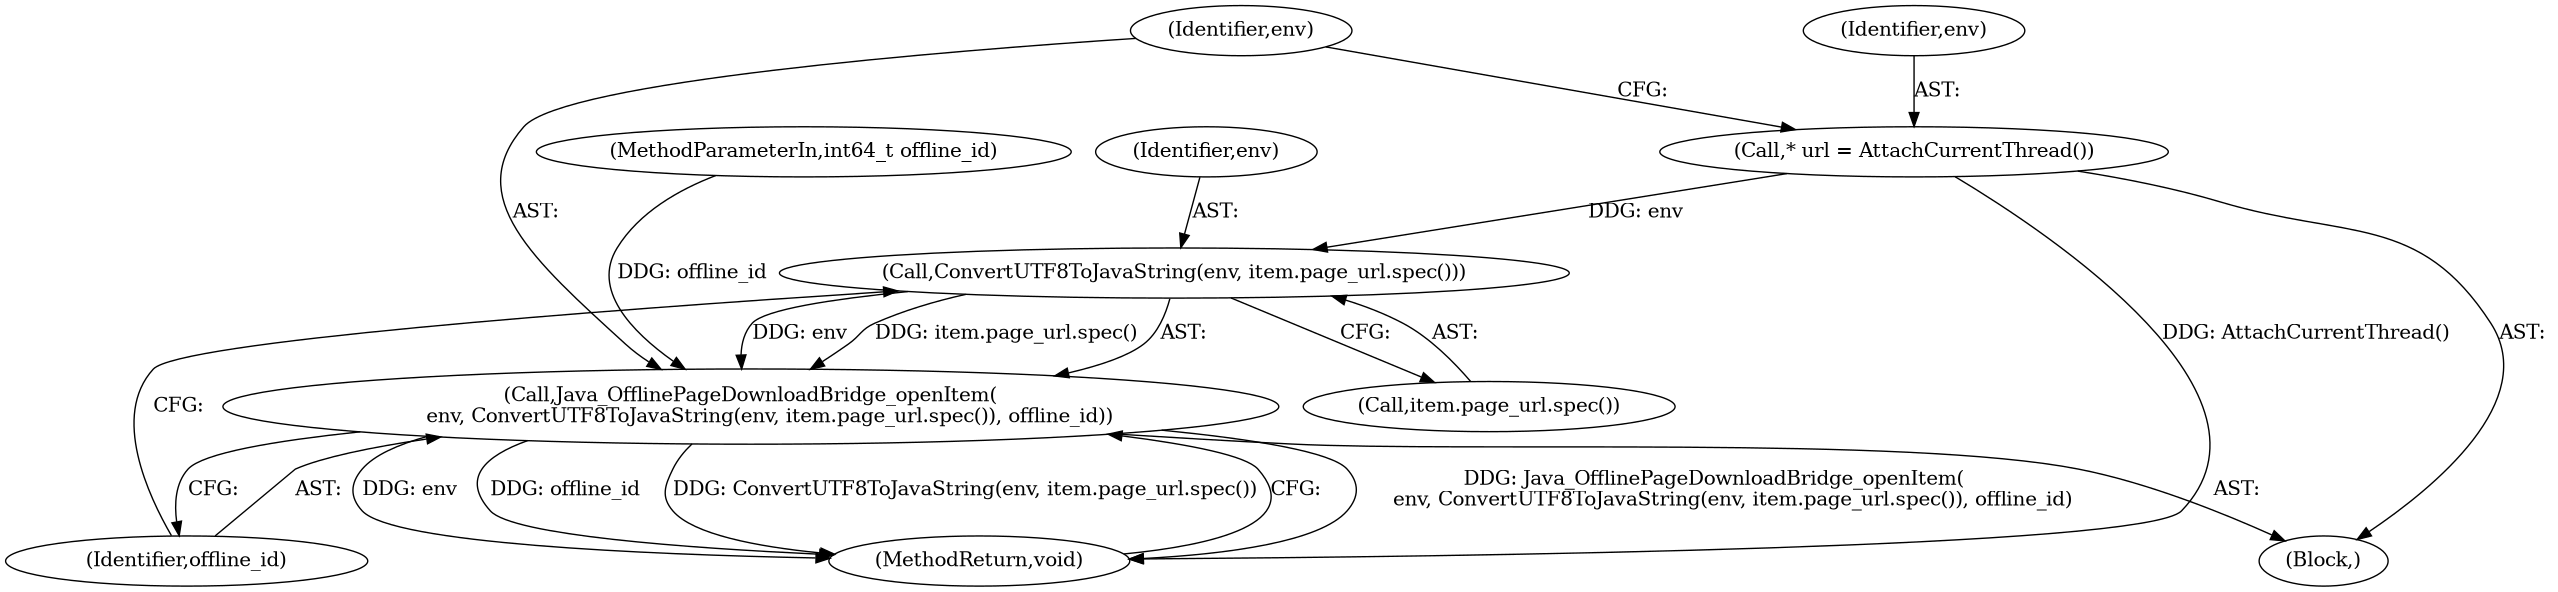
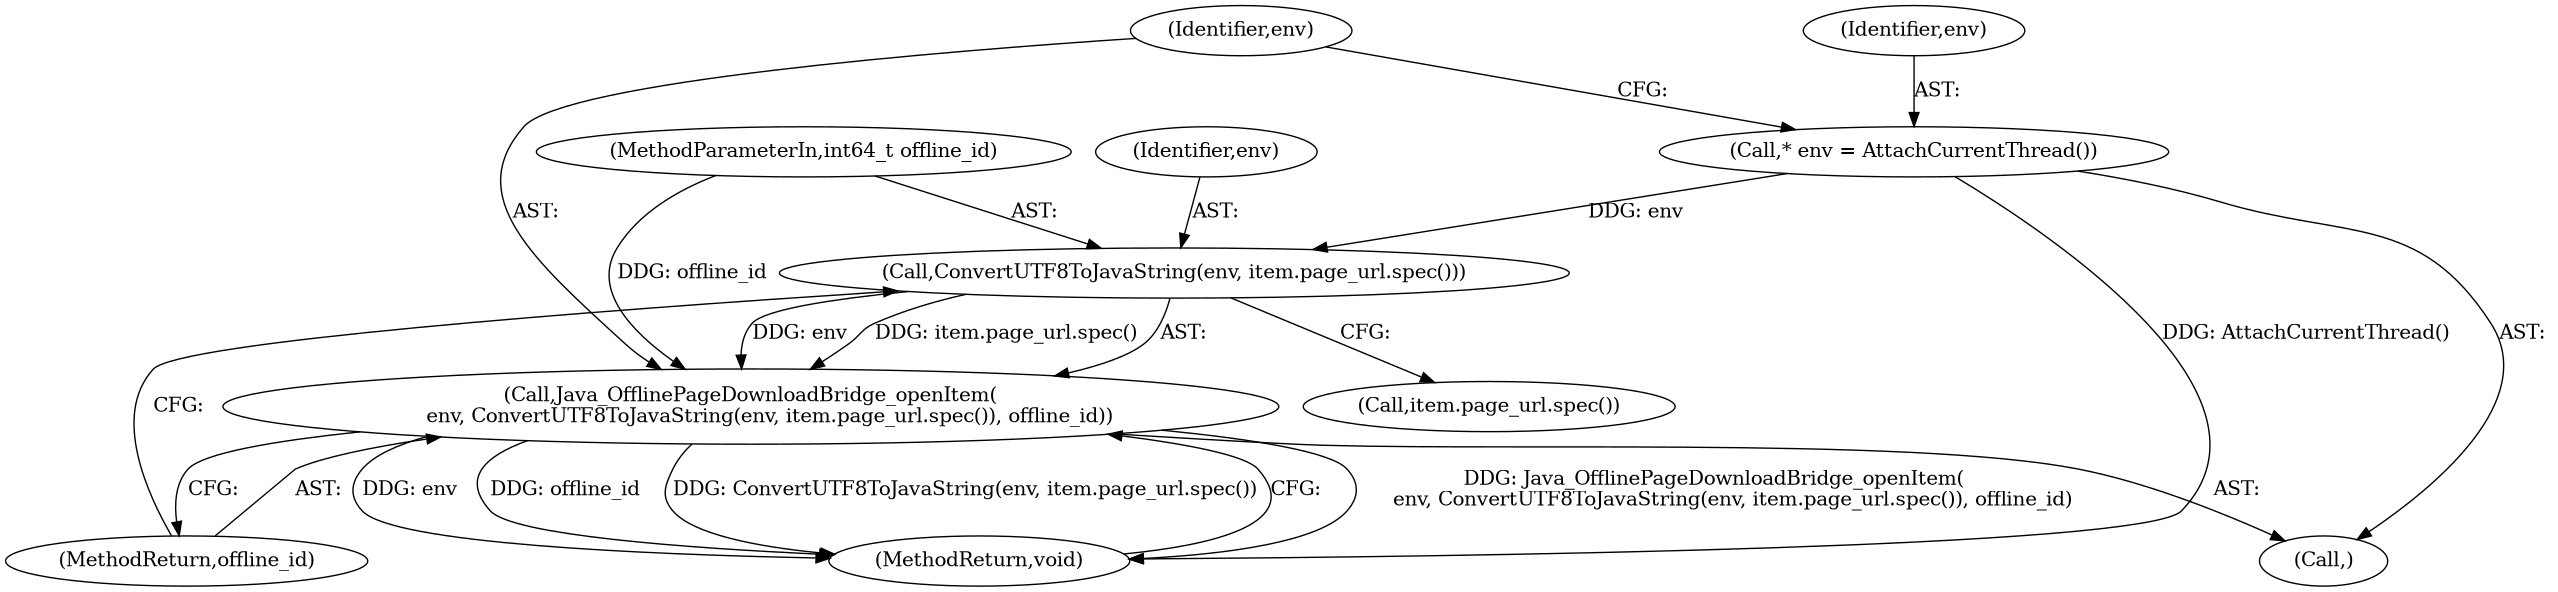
node "(Call,* url = AttachCurrentThread())": label "(Call,* url = AttachCurrentThread())" -> "(Call,* env = AttachCurrentThread())"
edge "(Call,item.page_url.spec())" -> "(Call,ConvertUTF8ToJavaString(env, item.page_url.spec()))": now "(MethodParameterIn,int64_t offline_id)" -> "(Call,ConvertUTF8ToJavaString(env, item.page_url.spec()))"
node "(Identifier,offline_id)": label "(Identifier,offline_id)" -> "(MethodReturn,offline_id)"
node "(Block,)": label "(Block,)" -> "(Call,)"
